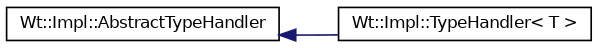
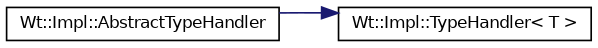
edge "Wt::Impl::TypeHandler< T >" -> "Wt::Impl::AbstractTypeHandler": reversed
